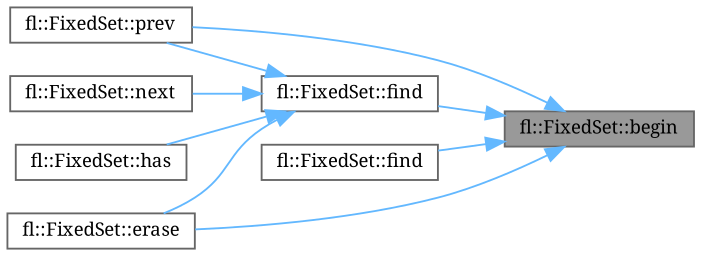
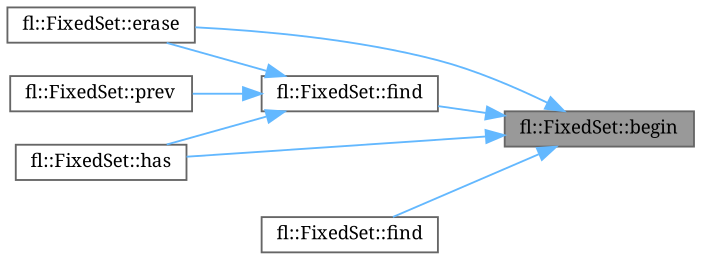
edge "fl::FixedSet::prev" -> "fl::FixedSet::begin": now "fl::FixedSet::has" -> "fl::FixedSet::begin"
node "fl::FixedSet::next": removed
